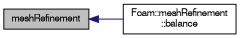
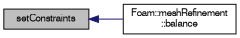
node "meshRefinement": label "meshRefinement" -> "setConstraints"
